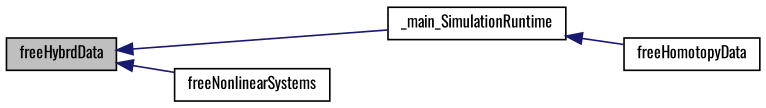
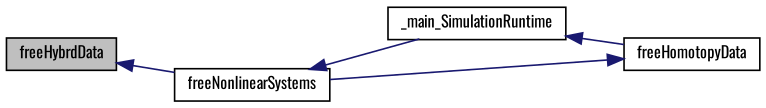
edge "_main_SimulationRuntime" -> "freeHybrdData": now "_main_SimulationRuntime" -> "freeNonlinearSystems"
edge "freeNonlinearSystems" -> "freeHomotopyData": added
